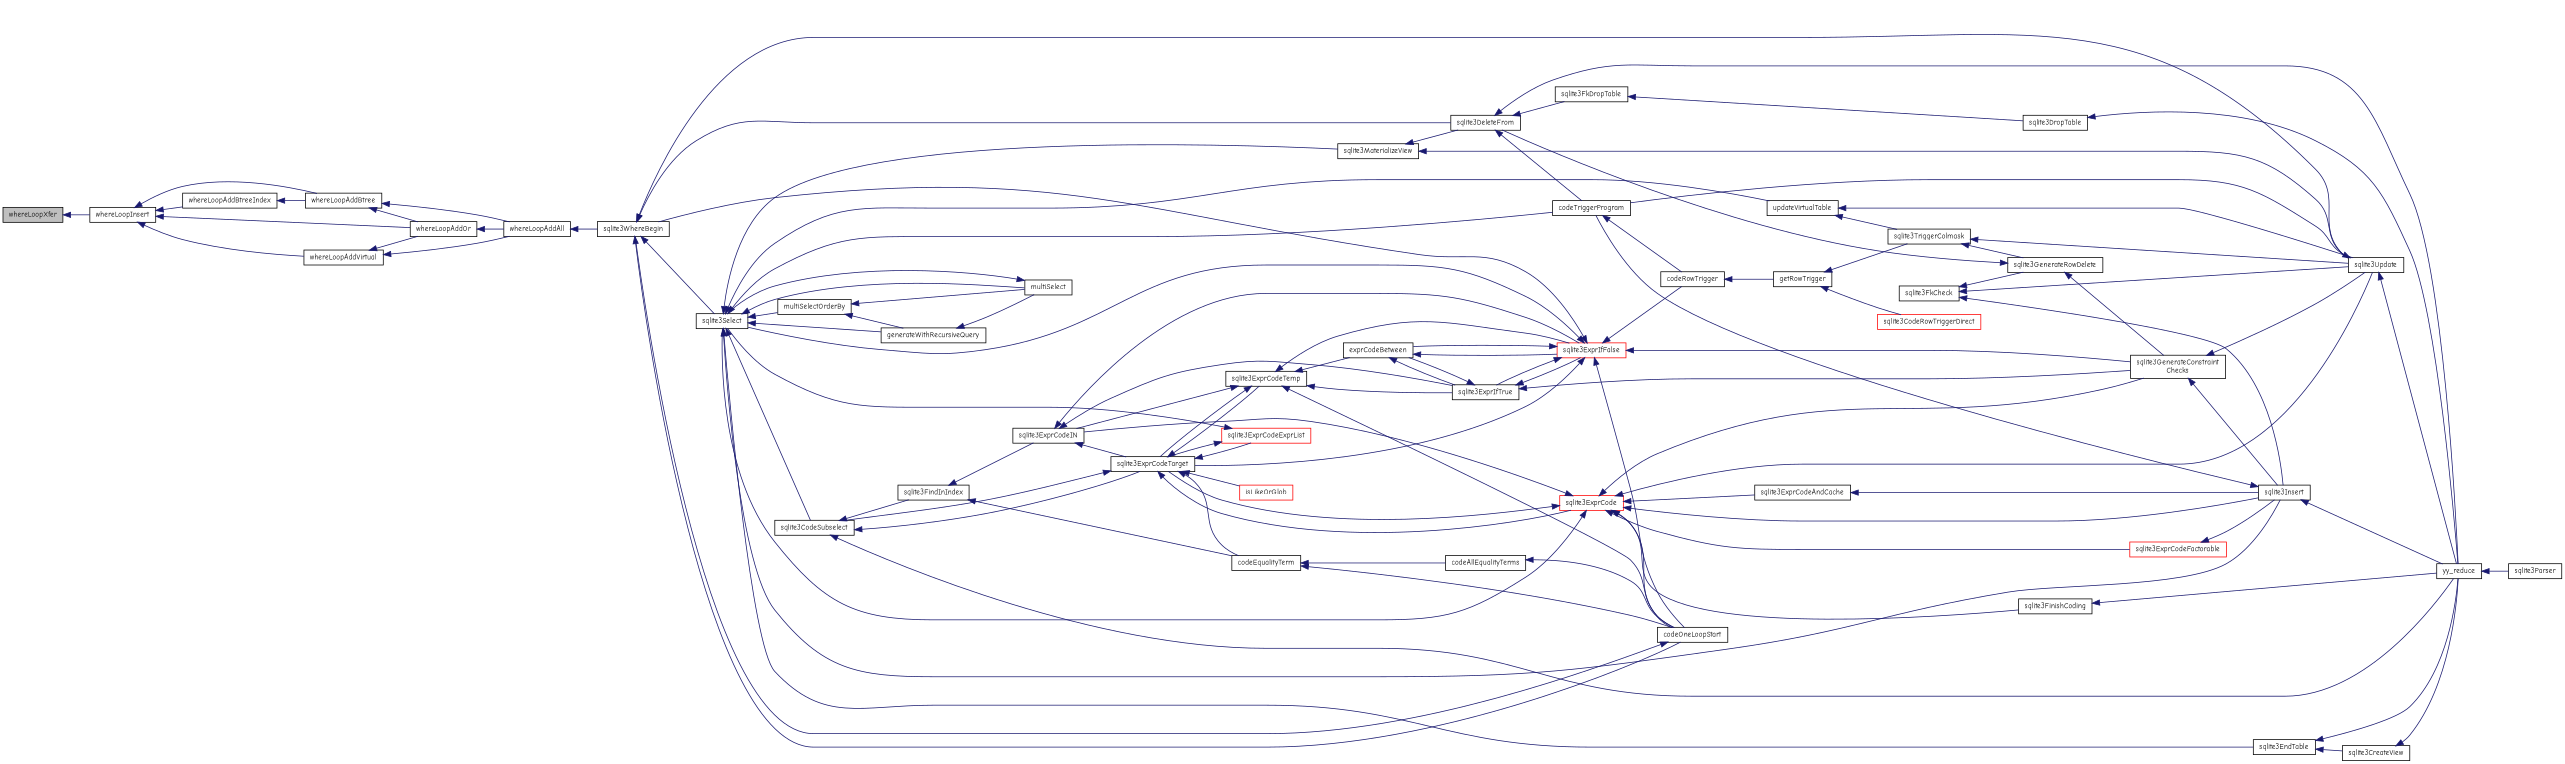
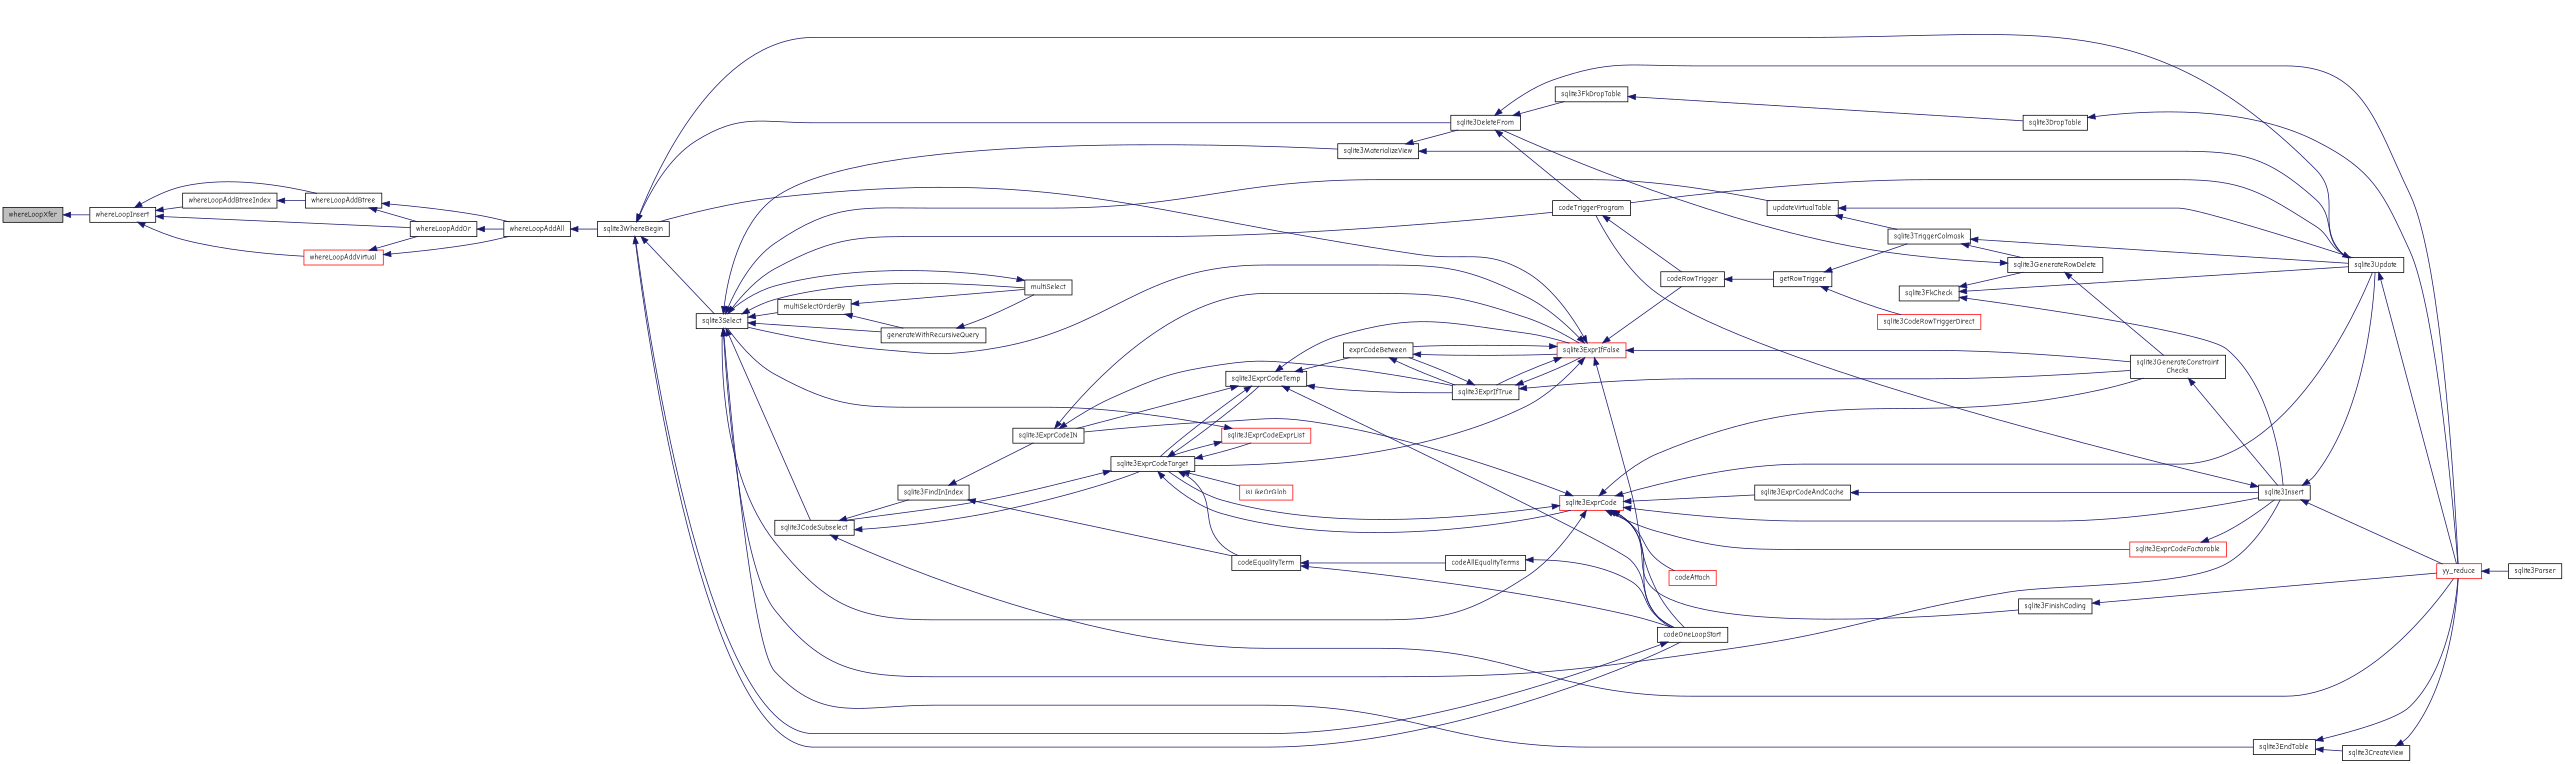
node "whereLoopAddVirtual": color black -> red
edge "sqlite3Update" -> "sqlite3GenerateConstraint Checks": now "sqlite3Update" -> "sqlite3Insert"
edge "sqlite3ExprCodeTarget" -> "sqlite3ExprCodeIN": removed
node "yy_reduce": color black -> red
node "codeAttach": added
